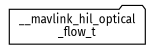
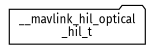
node "__mavlink_hil_optical _flow_t": label "__mavlink_hil_optical _flow_t" -> "__mavlink_hil_optical _hil_t"
